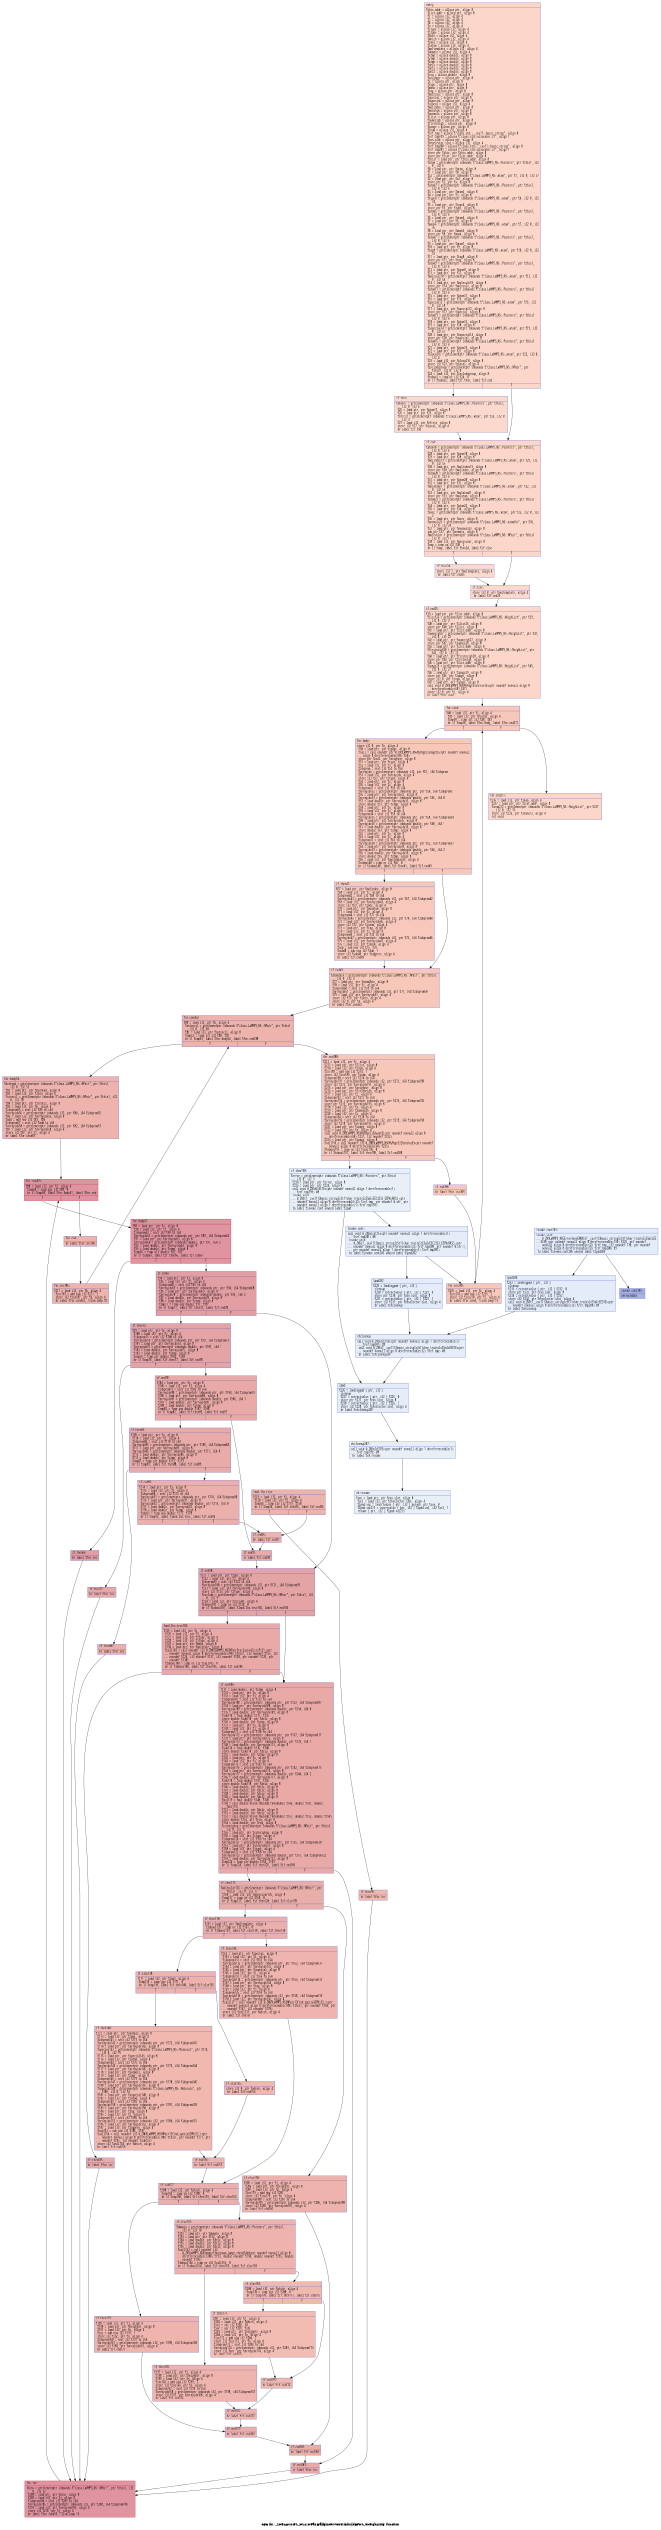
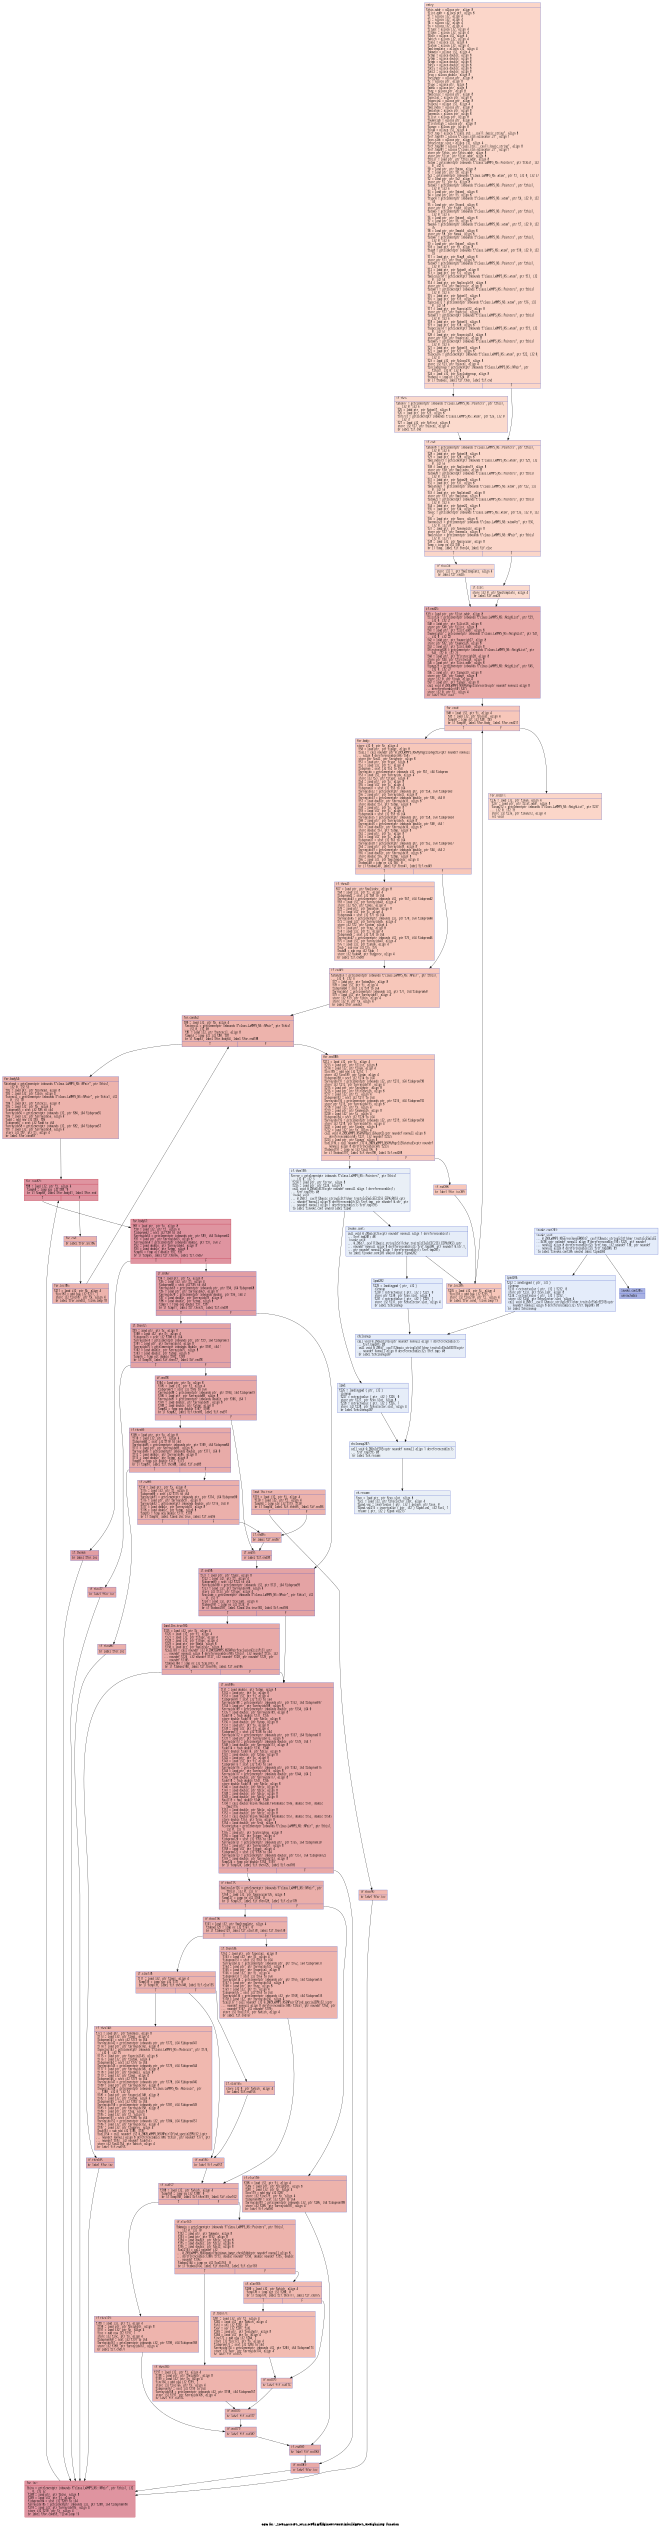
node "if.end:": text "sub ptr %37, ptr %onemols, align 8" -> "store ptr %37, ptr %onemols, align 8"
edge "if.then24:" -> "if.else:": now "if.then24:" -> "if.end25:"
node "if.end25:": fillcolor #f6a38570 -> #ca3b3770
edge "ehcleanup:" -> "lpad:": now "ehcleanup:" -> "ehcleanup207:"
edge "if.then140:" -> "if.end156:": now "if.else138:" -> "if.end156:"
